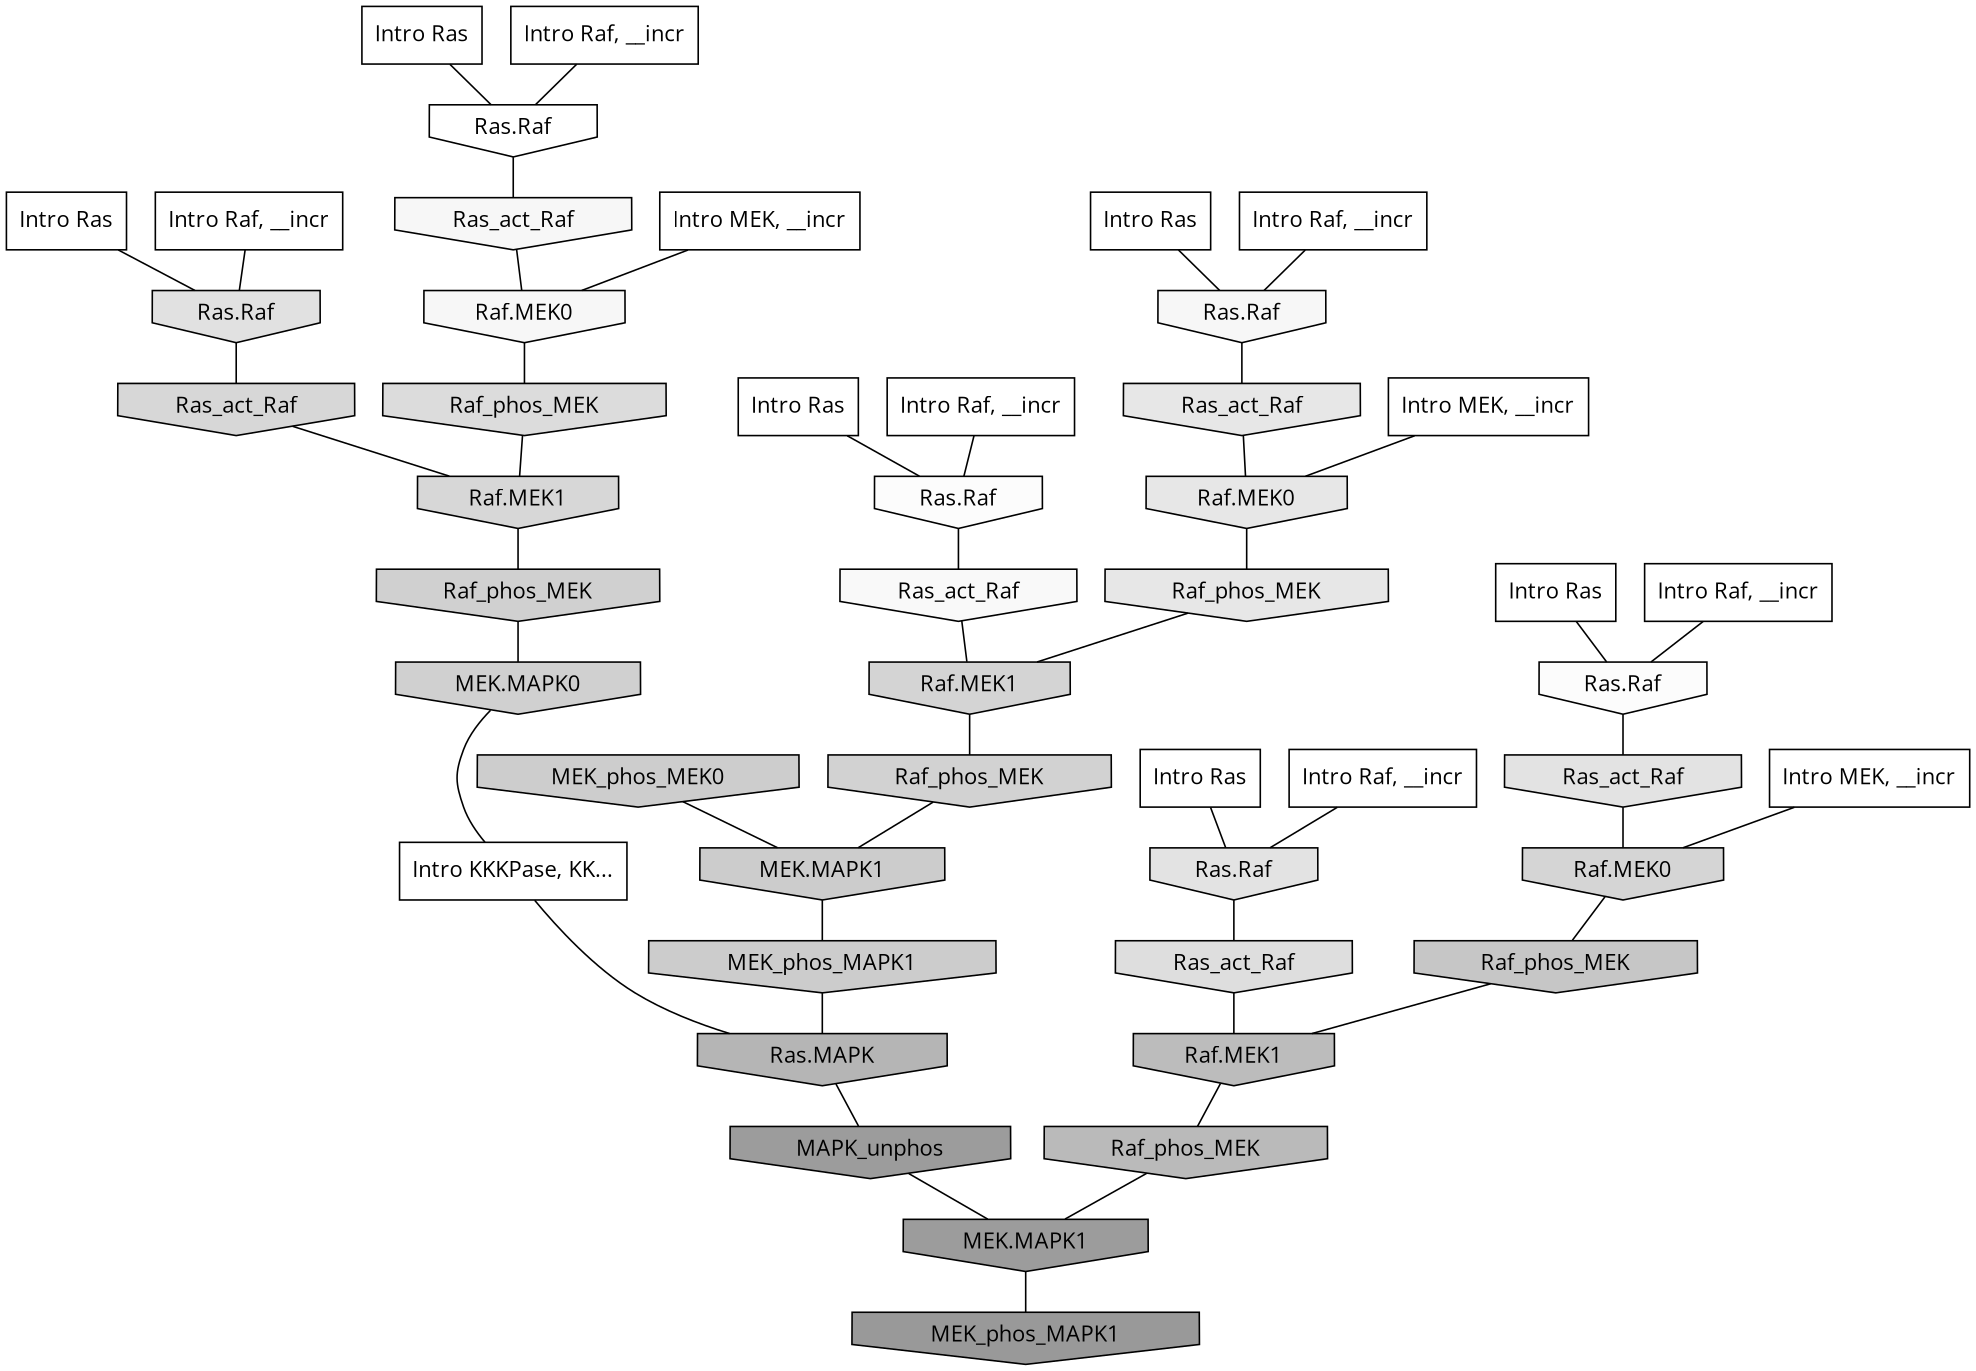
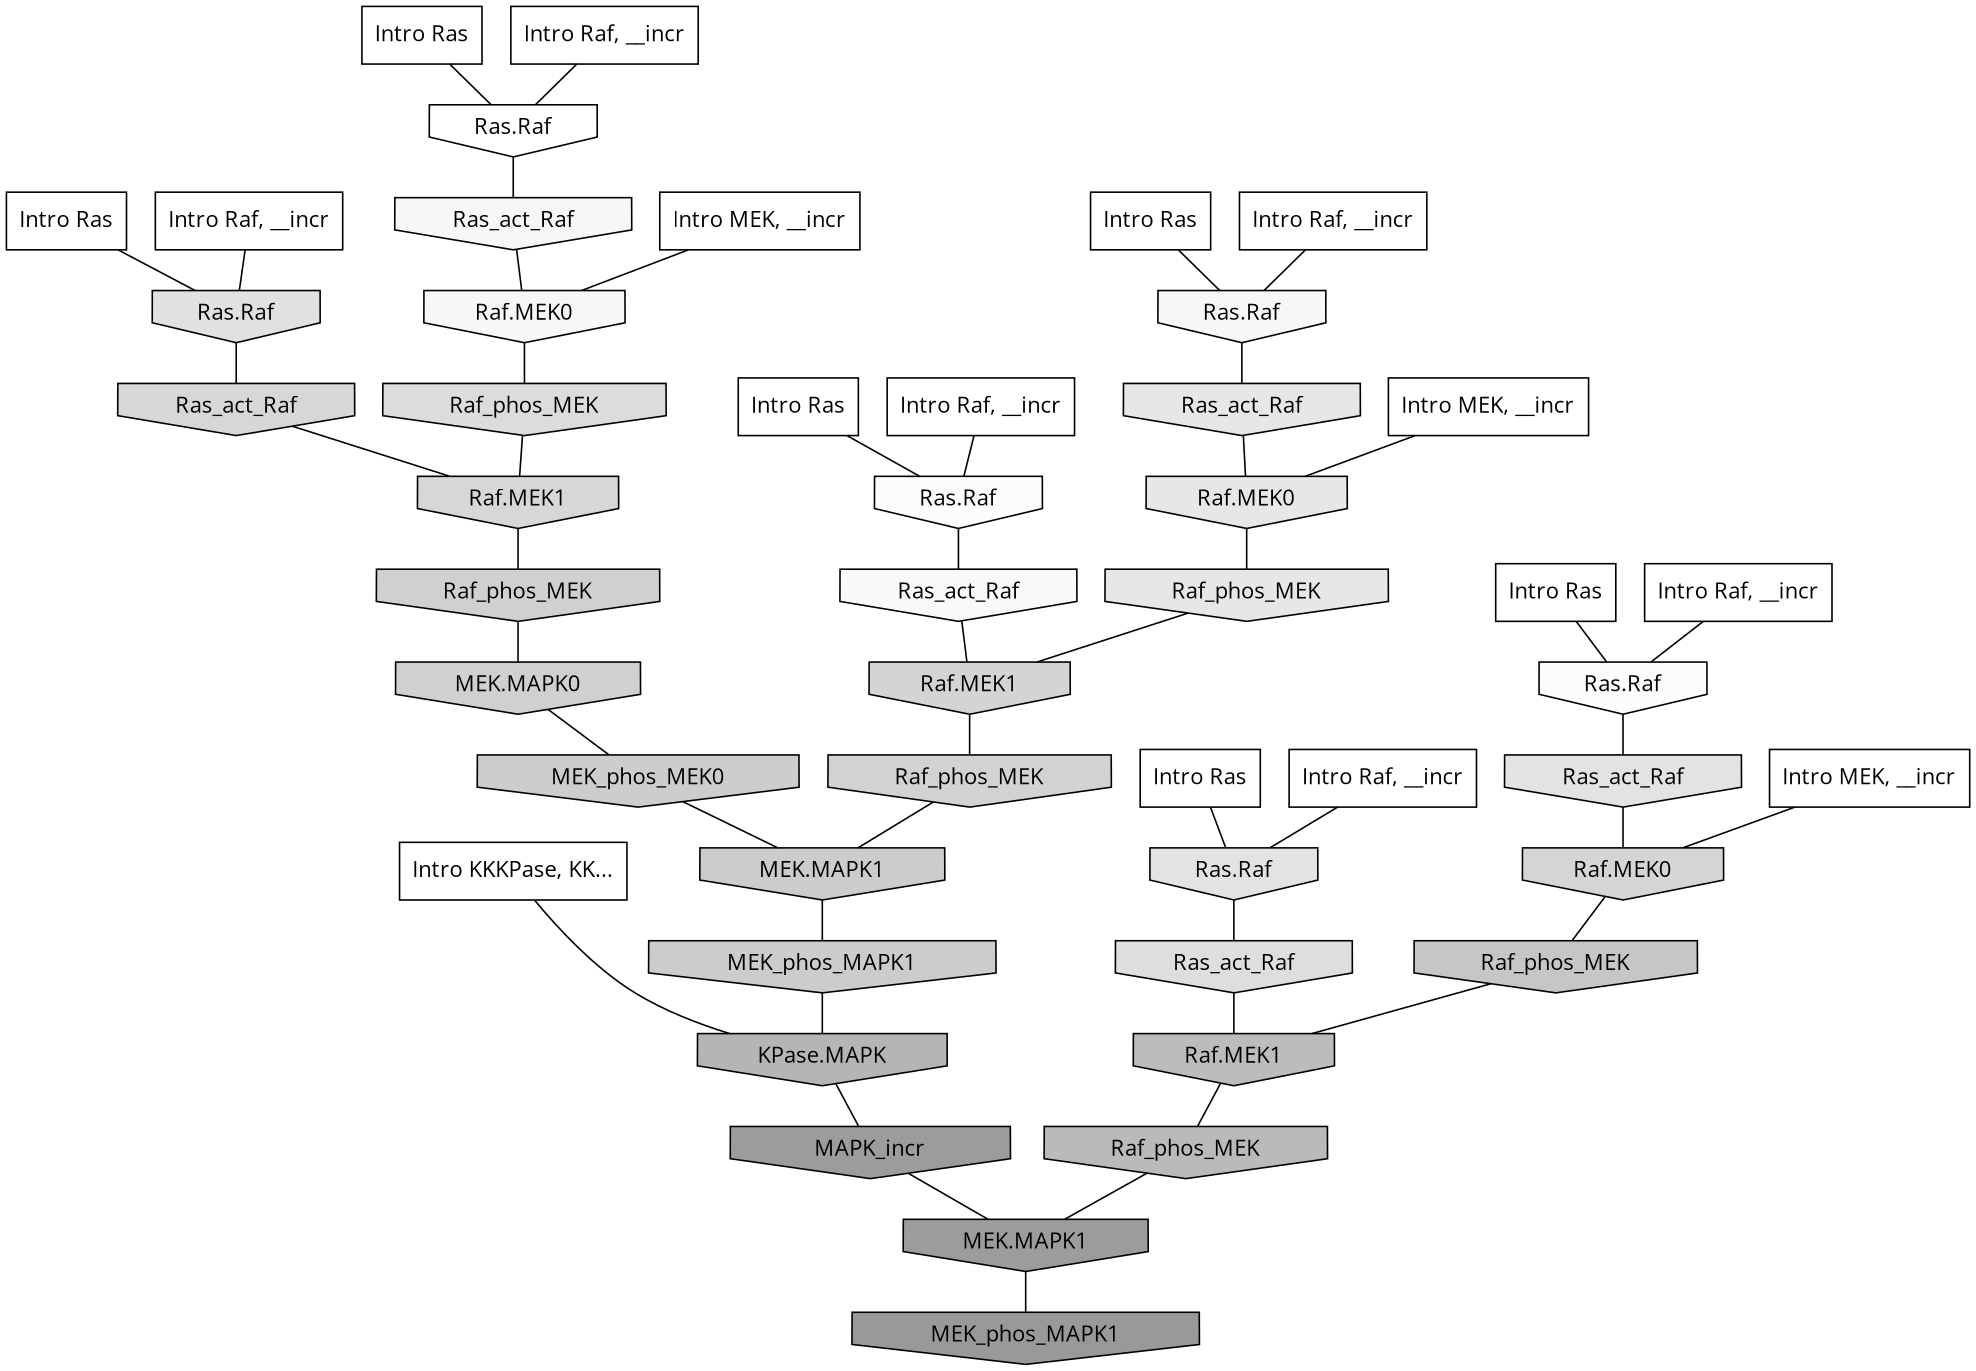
edge "MEK.MAPK0" -- "Intro KKKPase, KK...": now "MEK.MAPK0" -- "MEK_phos_MEK0"
node "Ras.MAPK": label "Ras.MAPK" -> "KPase.MAPK"
node "MAPK_unphos": label "MAPK_unphos" -> "MAPK_incr"
